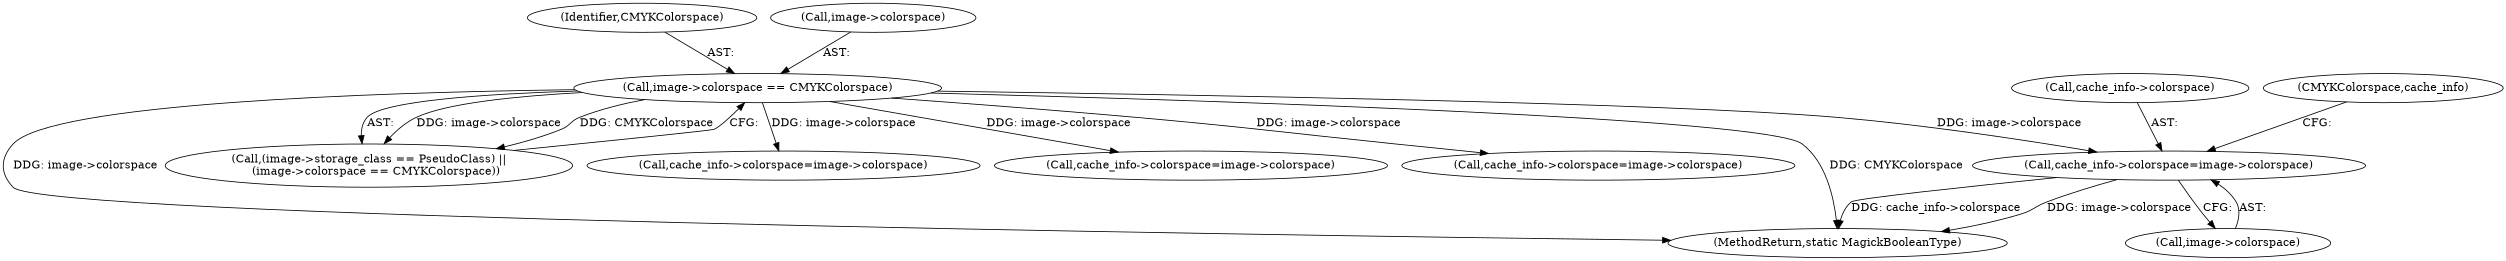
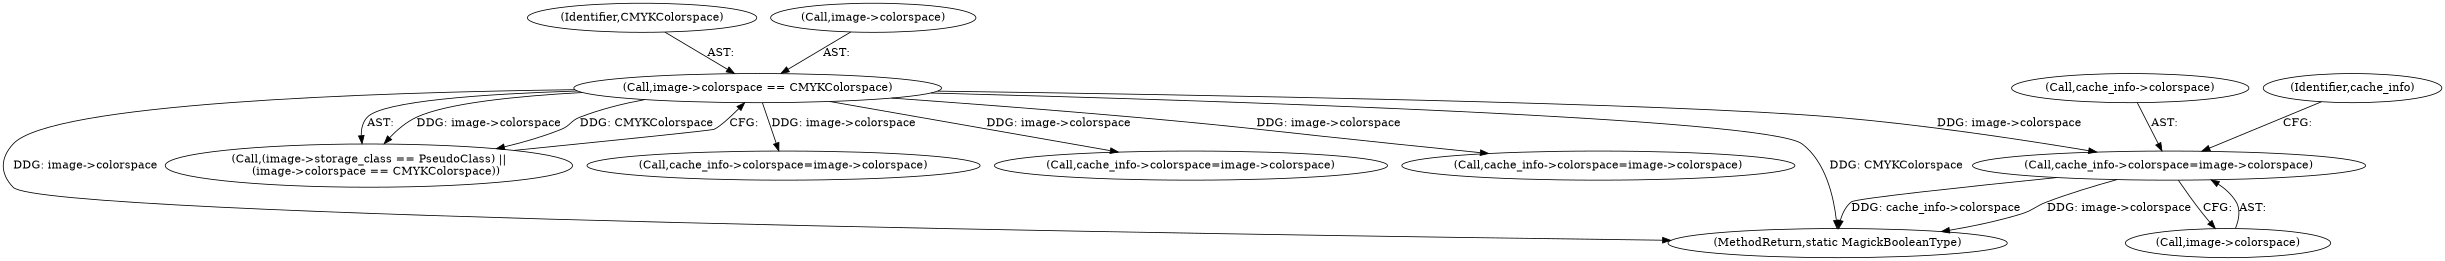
node "(CMYKColorspace,cache_info)": label "(CMYKColorspace,cache_info)" -> "(Identifier,cache_info)"
